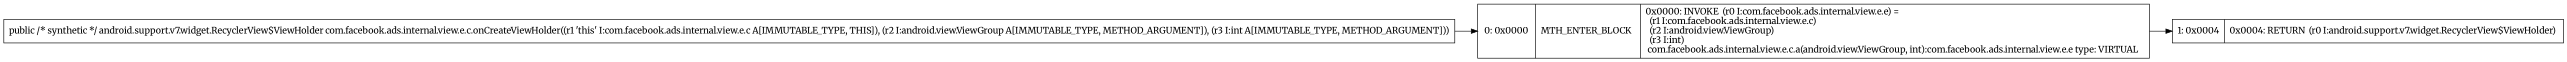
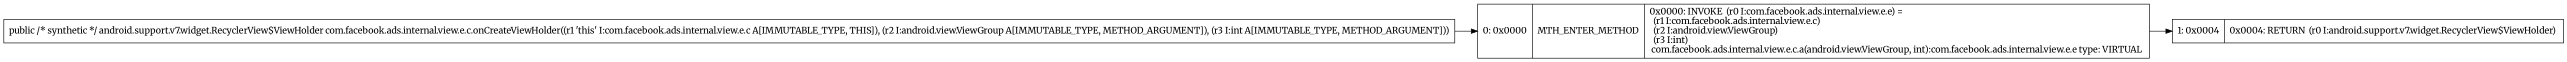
node "0: 0x0000": text "MTH_ENTER_BLOCK" -> "MTH_ENTER_METHOD"
